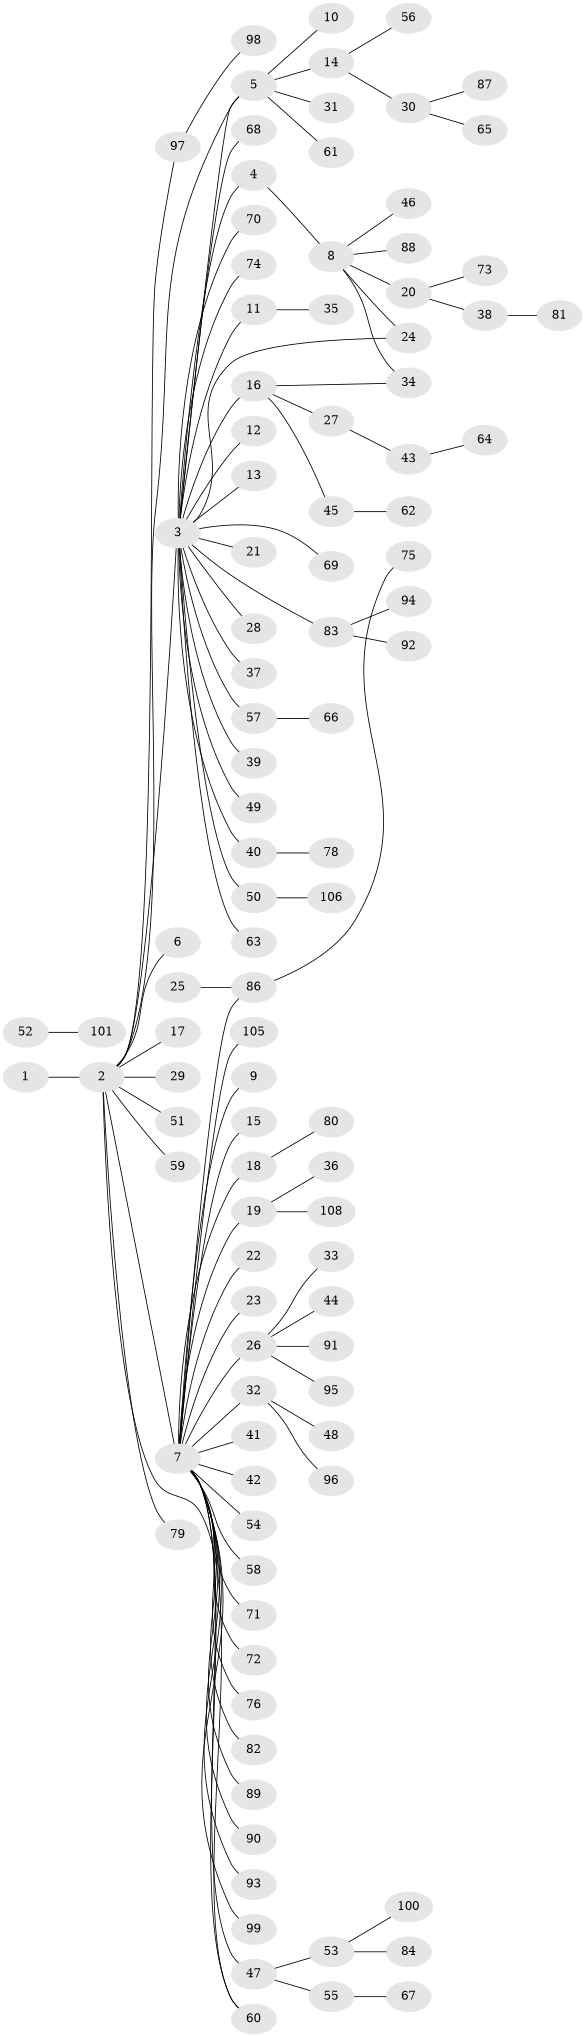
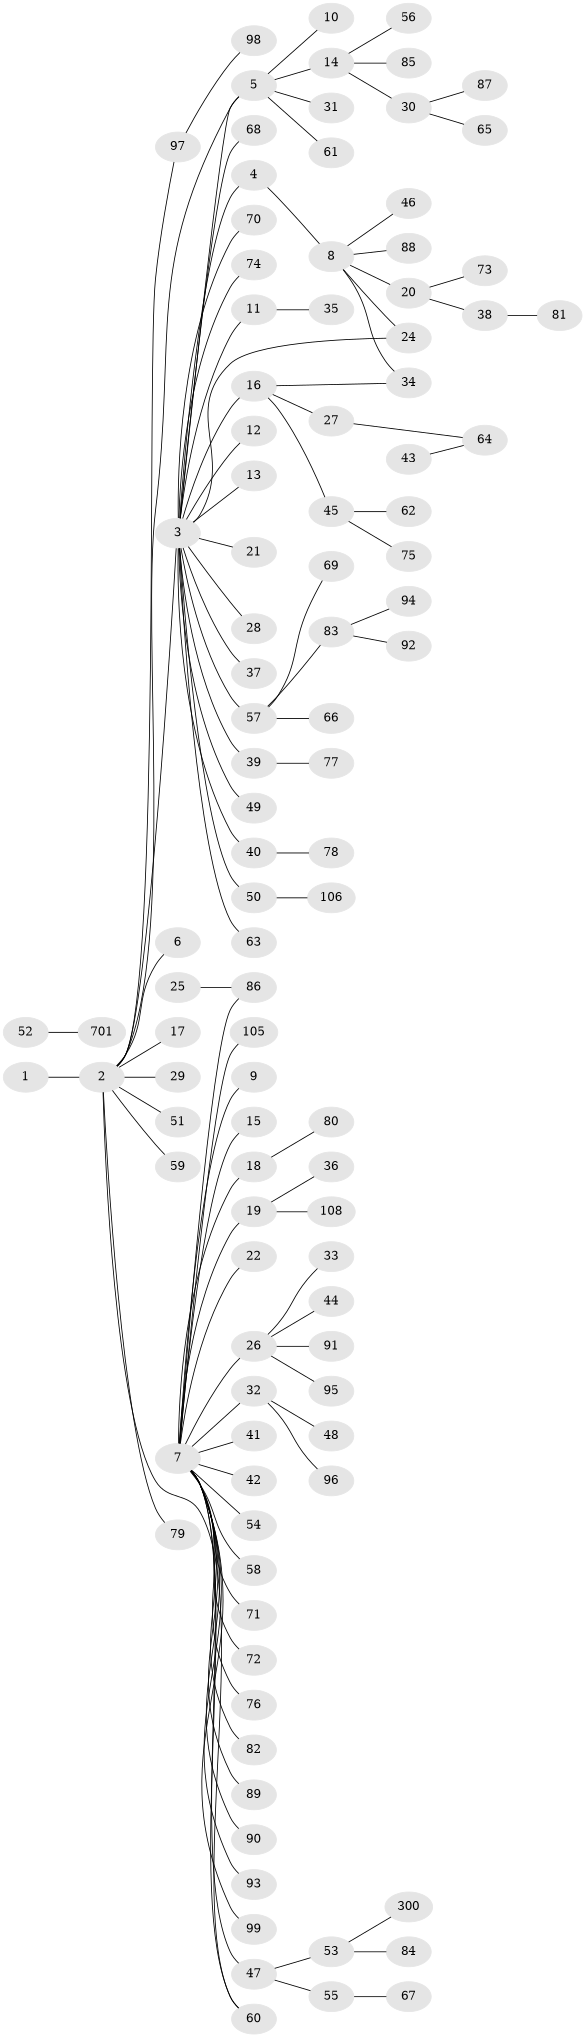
node "85": added
edge "27" -- "43": now "27" -- "64"
edge "3" -- "69": now "57" -- "69"
edge "3" -- "83": now "57" -- "83"
node "77": added
edge "75" -- "86": now "75" -- "45"
node "101": label "101" -> "701"
edge "2" -- "7": removed
node "23": removed
node "100": label "100" -> "300"
